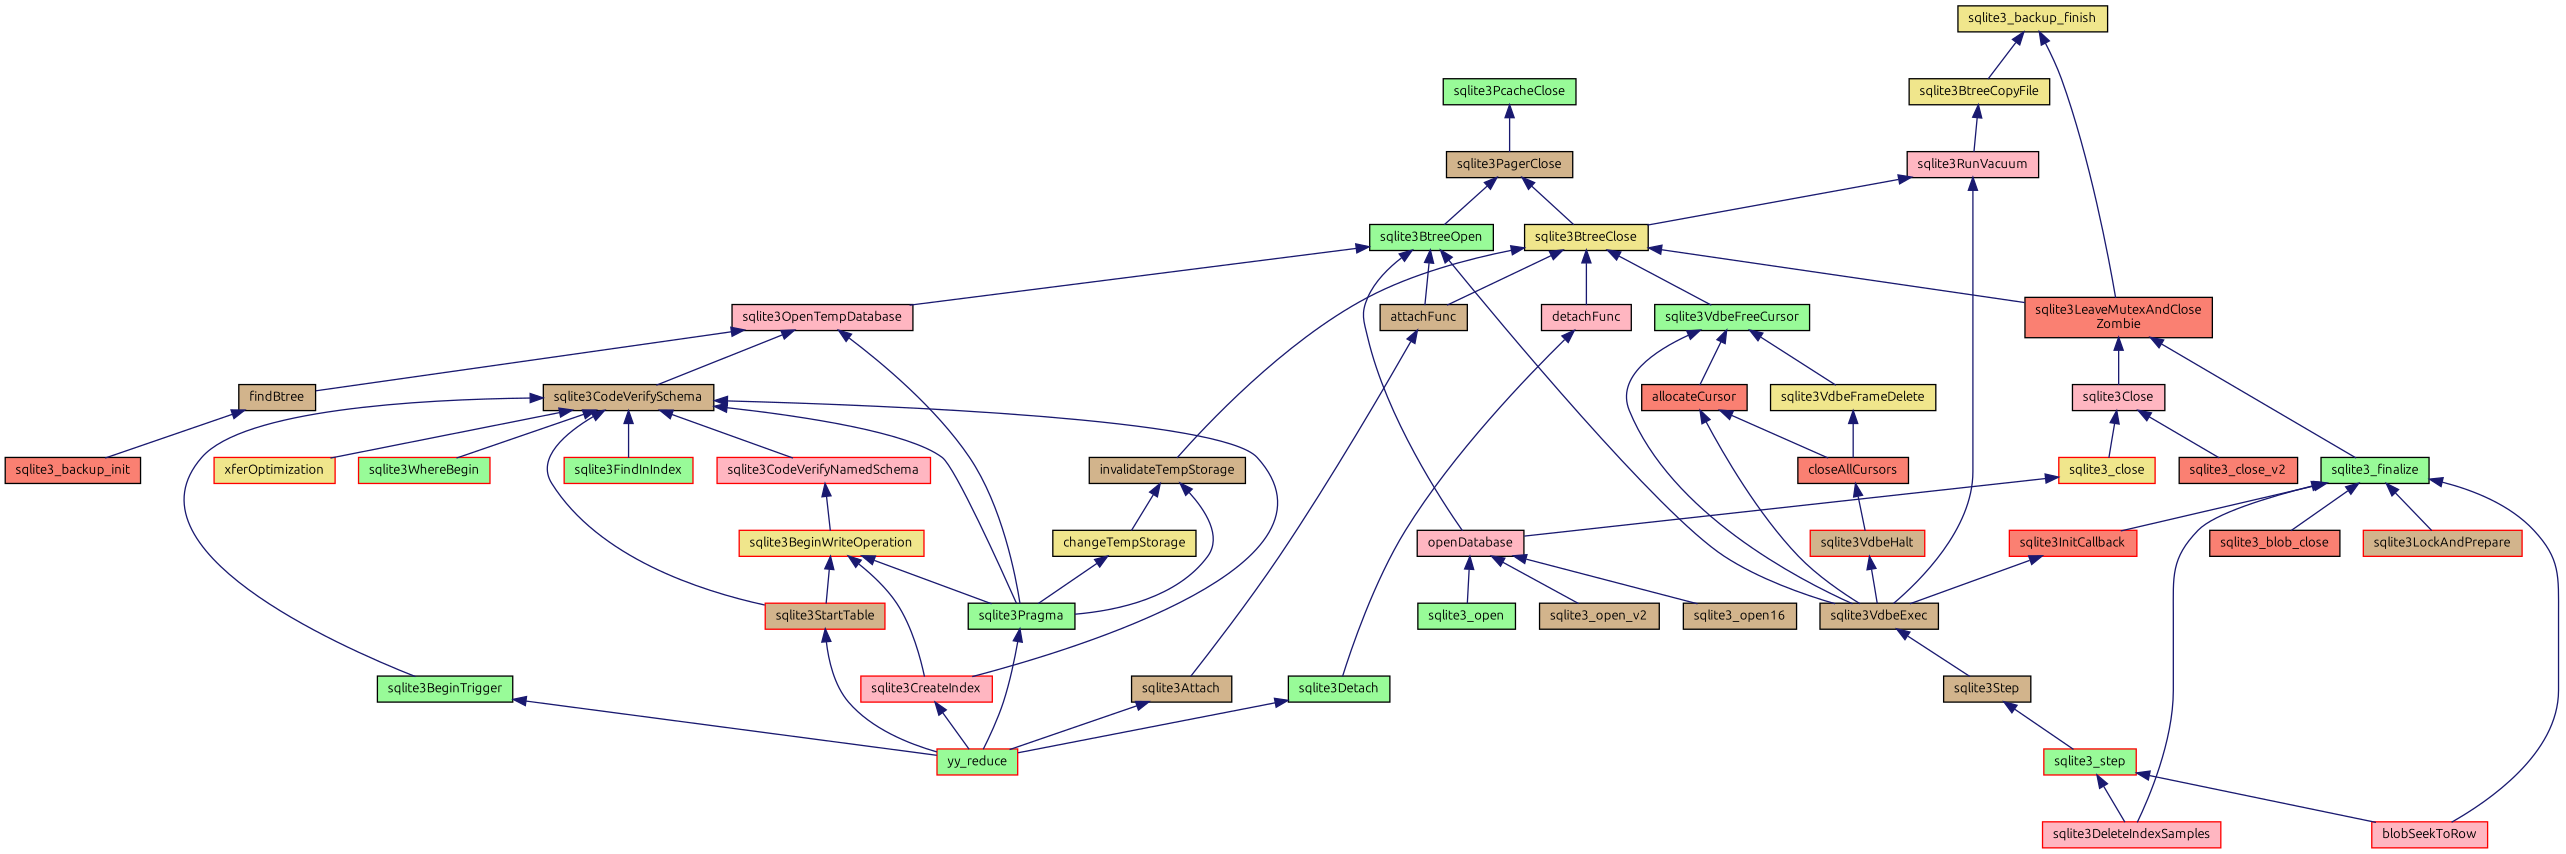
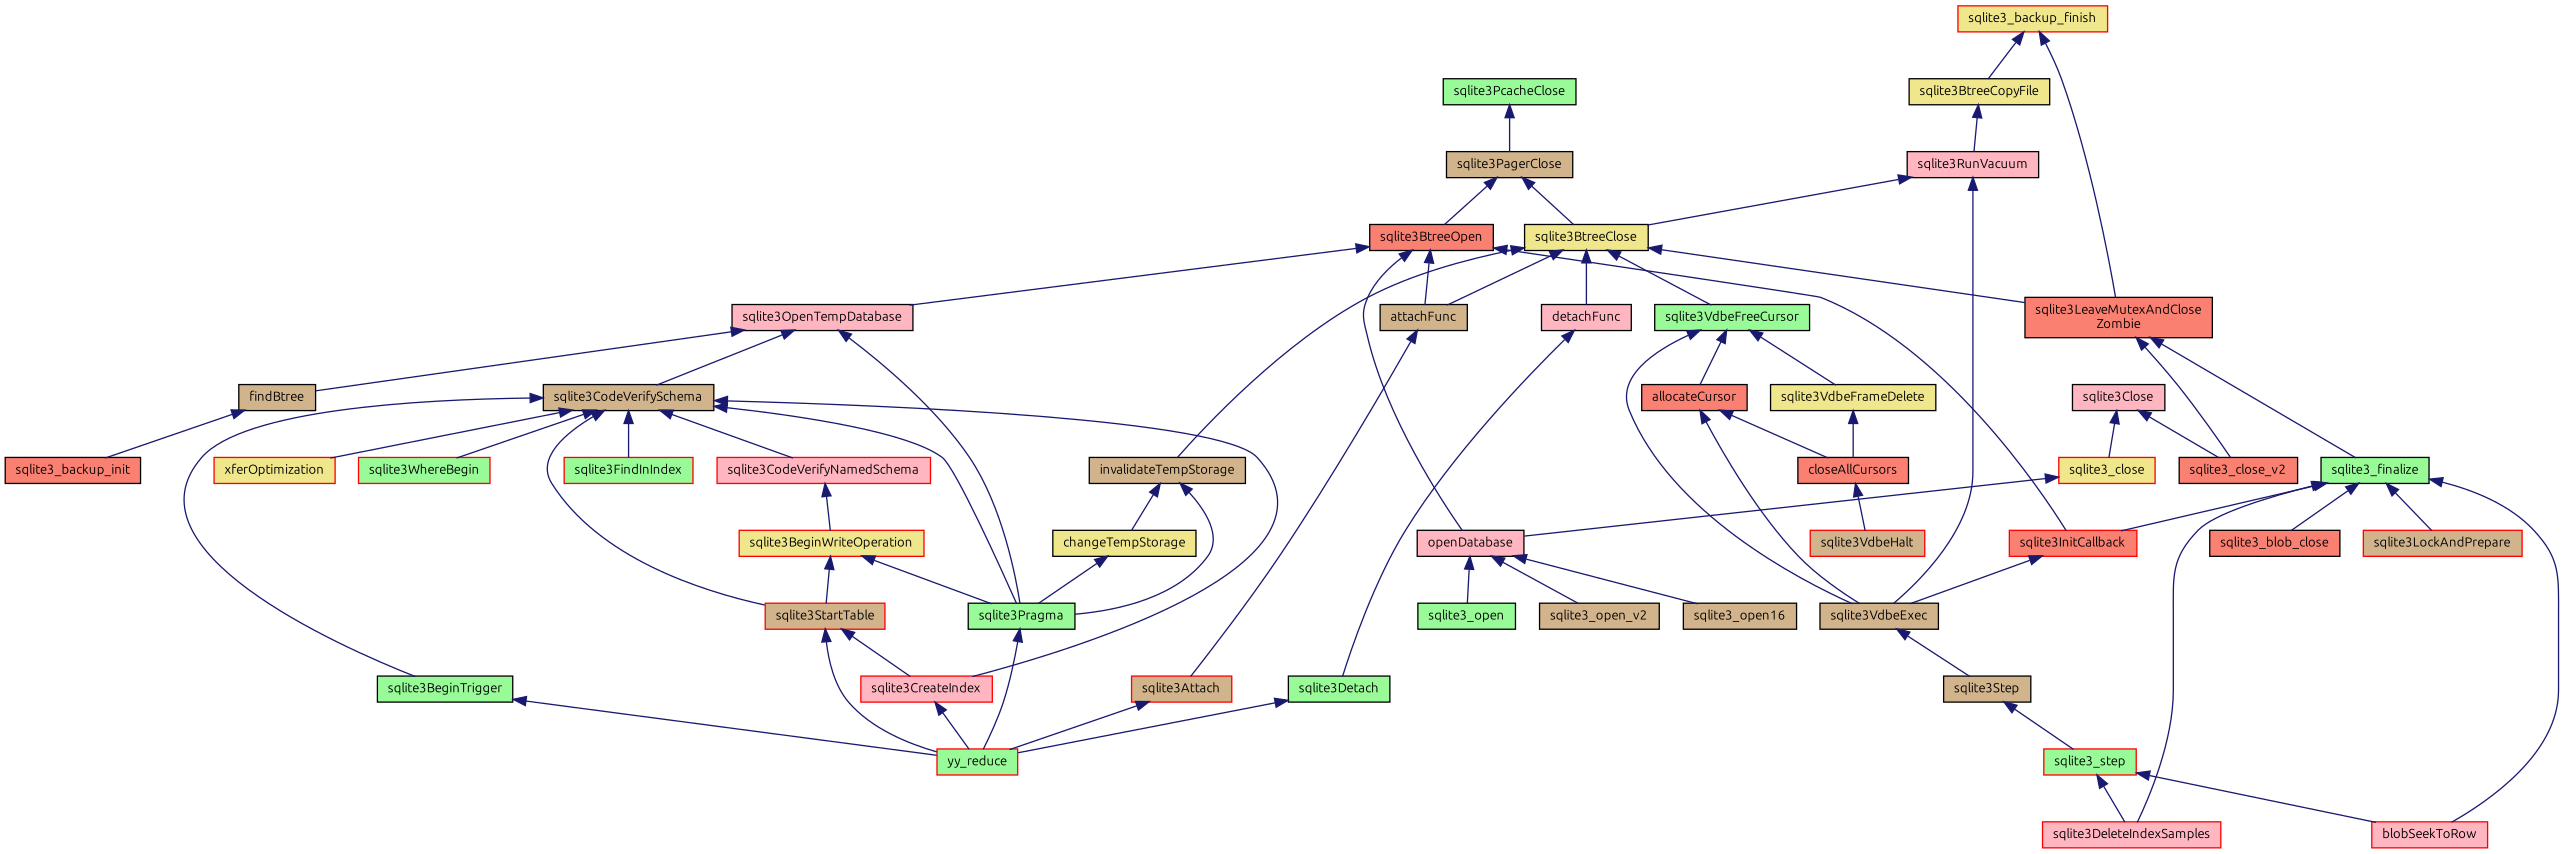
node "sqlite3_backup_finish": color black -> red
node "sqlite3BtreeOpen": fillcolor palegreen -> salmon
edge "sqlite3Close" -> "sqlite3LeaveMutexAndClose Zombie": now "sqlite3_close_v2" -> "sqlite3LeaveMutexAndClose Zombie"
edge "sqlite3VdbeExec" -> "sqlite3BtreeOpen": now "sqlite3InitCallback" -> "sqlite3BtreeOpen"
edge "sqlite3VdbeExec" -> "sqlite3VdbeHalt": removed
edge "sqlite3CreateIndex" -> "sqlite3BeginWriteOperation": now "sqlite3CreateIndex" -> "sqlite3StartTable"
node "sqlite3Attach": color black -> red
